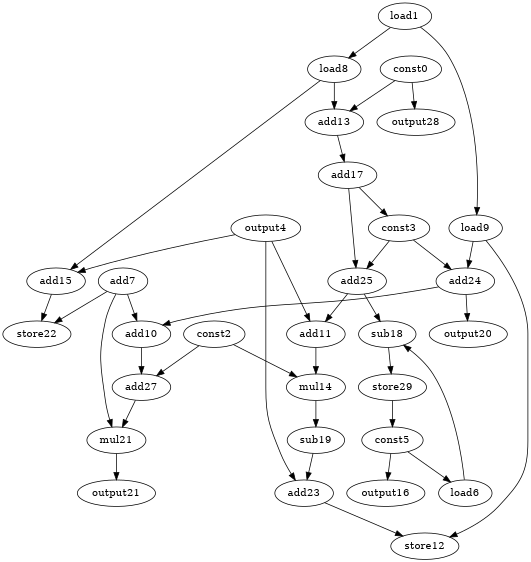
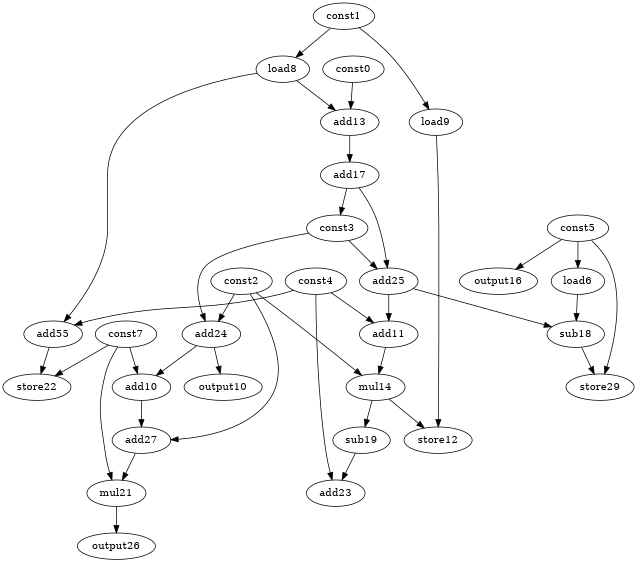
node "load1": label "load1" -> "const1"
node "output28": removed
node "output4": label "output4" -> "const4"
edge "load9" -> "add24": now "const2" -> "add24"
node "add15": label "add15" -> "add55"
node "add7": label "add7" -> "const7"
node "output20": label "output20" -> "output10"
edge "store29" -> "const5": reversed
node "output21": label "output21" -> "output26"
edge "add23" -> "store12": now "mul14" -> "store12"
